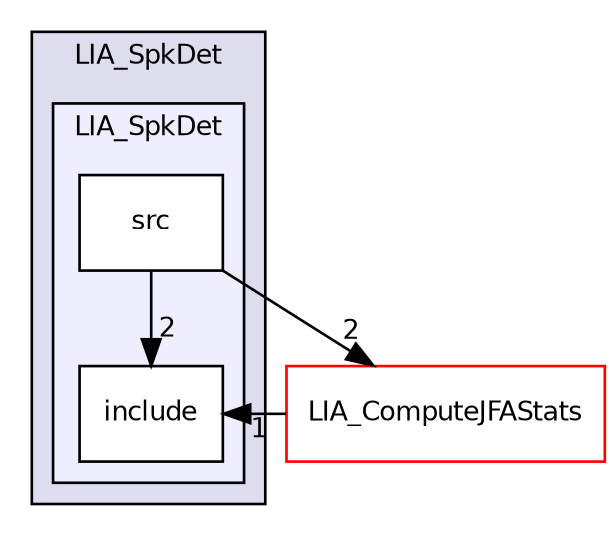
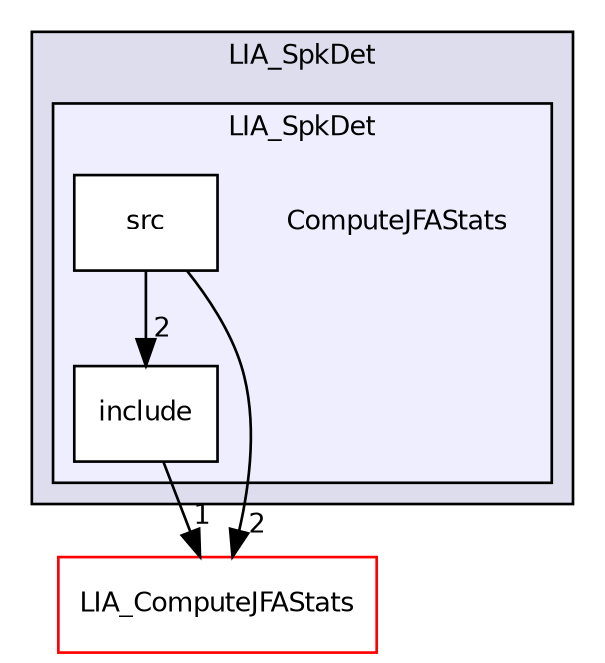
node "ComputeJFAStats": added
edge "LIA_ComputeJFAStats" -> "include": reversed
